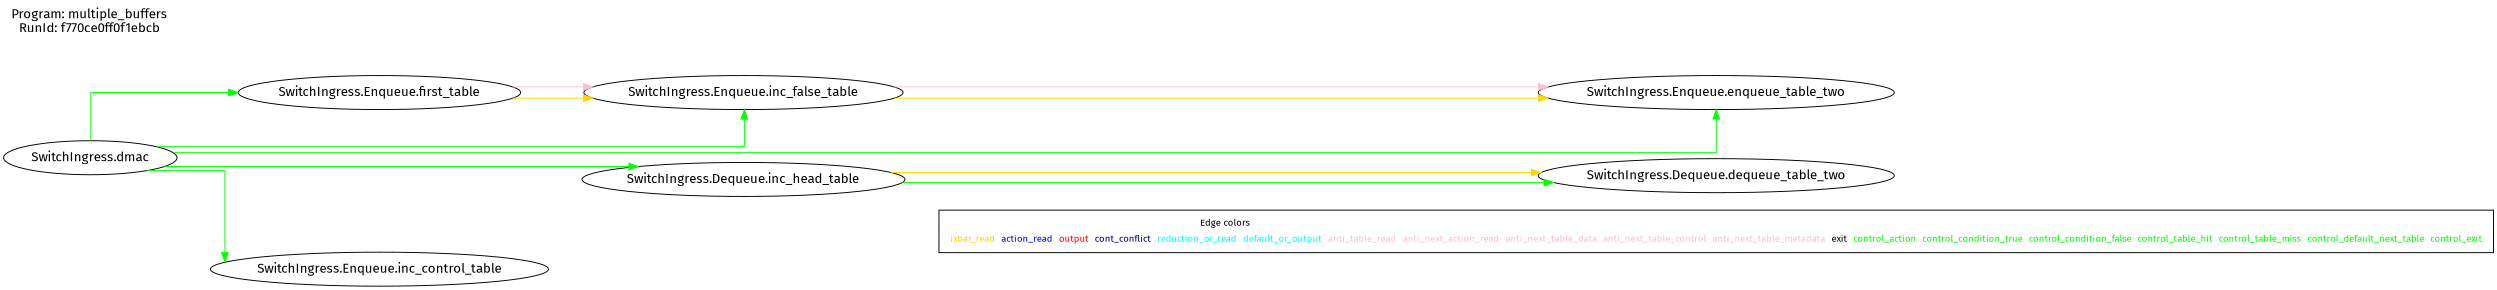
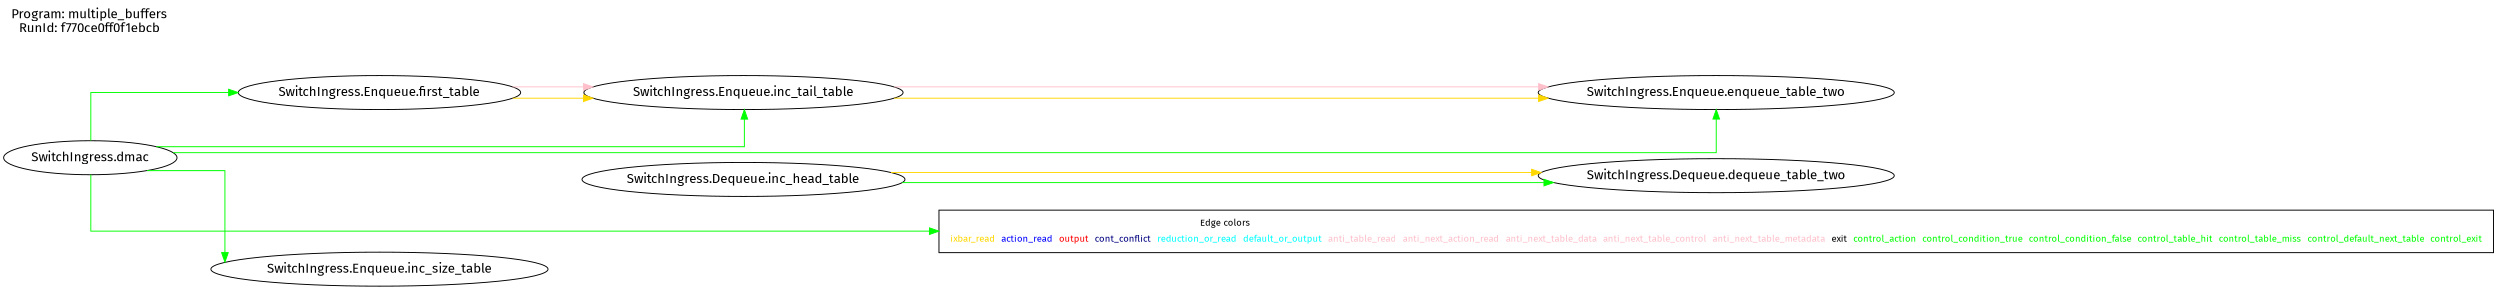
node "SwitchIngress.Enqueue.inc_false_table": label "SwitchIngress.Enqueue.inc_false_table" -> "SwitchIngress.Enqueue.inc_tail_table"
edge "SwitchIngress.dmac" -> "SwitchIngress.Dequeue.inc_head_table": now "SwitchIngress.dmac" -> "Edge colors"
node "SwitchIngress.Enqueue.inc_control_table": label "SwitchIngress.Enqueue.inc_control_table" -> "SwitchIngress.Enqueue.inc_size_table"
